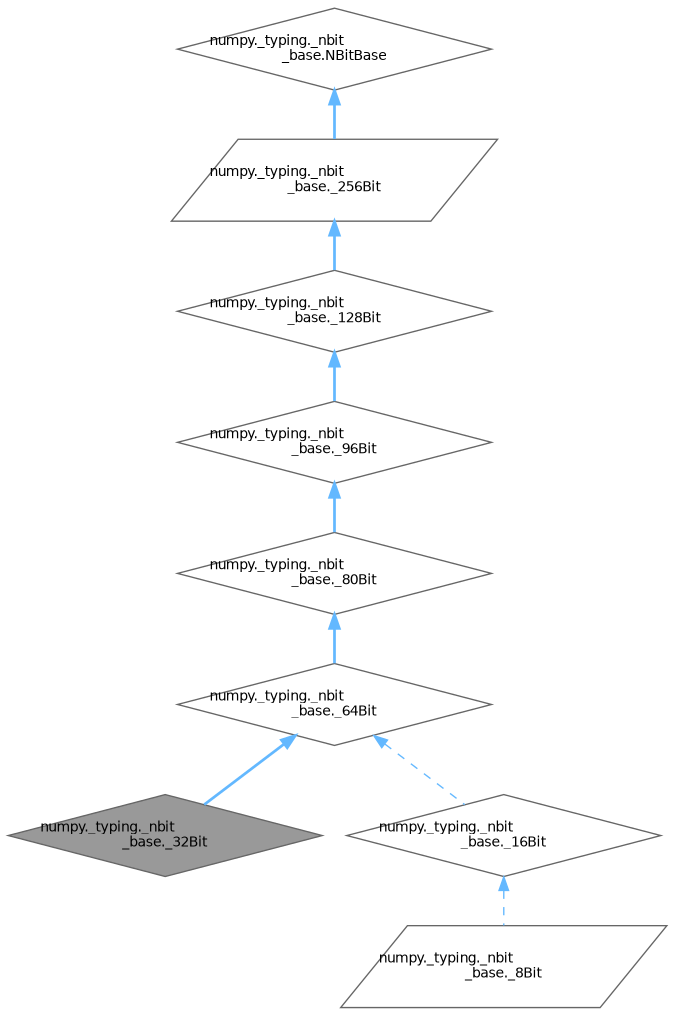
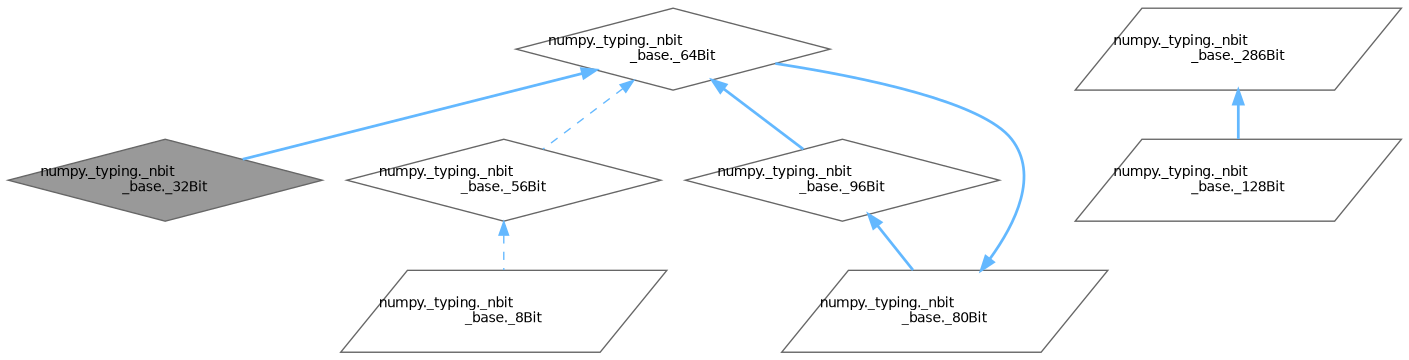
node "numpy._typing._nbit _base.NBitBase": removed
node "numpy._typing._nbit _base._256Bit": label "numpy._typing._nbit _base._256Bit" -> "numpy._typing._nbit _base._286Bit"
node "numpy._typing._nbit _base._128Bit": shape diamond -> parallelogram
edge "numpy._typing._nbit _base._96Bit" -> "numpy._typing._nbit _base._128Bit": now "numpy._typing._nbit _base._96Bit" -> "numpy._typing._nbit _base._64Bit"
node "numpy._typing._nbit _base._80Bit": shape diamond -> parallelogram
node "numpy._typing._nbit _base._16Bit": label "numpy._typing._nbit _base._16Bit" -> "numpy._typing._nbit _base._56Bit"
